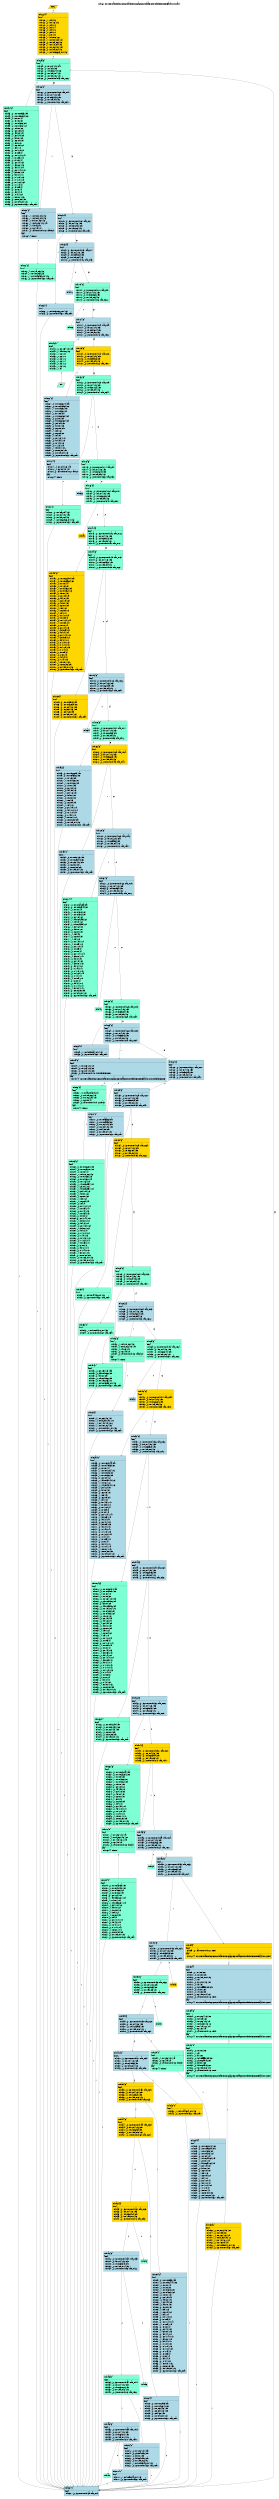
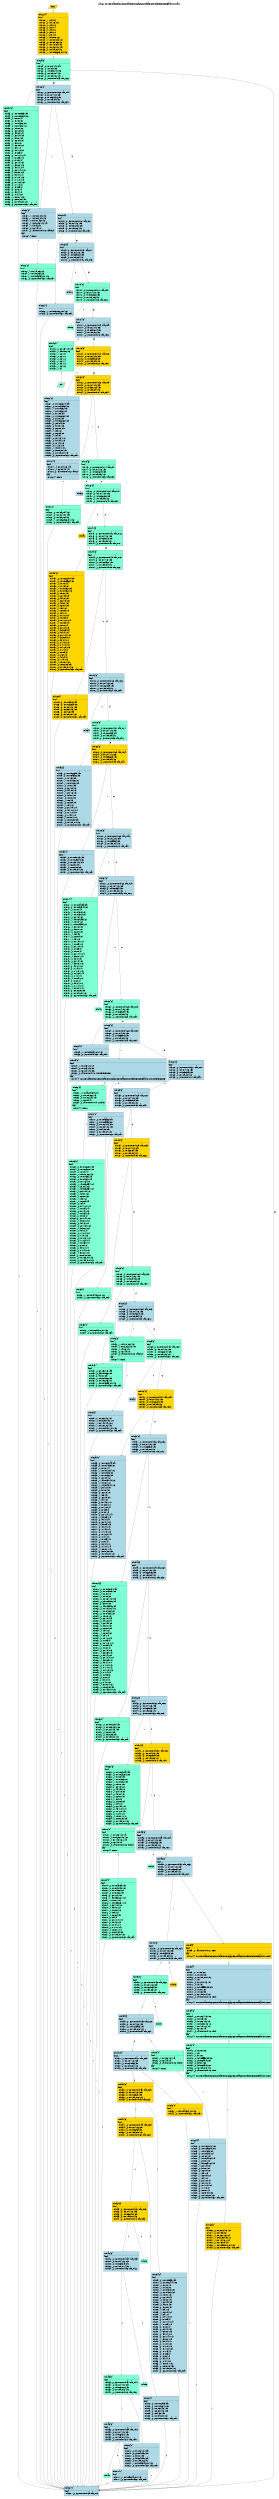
node "0x401756 [25]": fillcolor aquamarine -> gold
